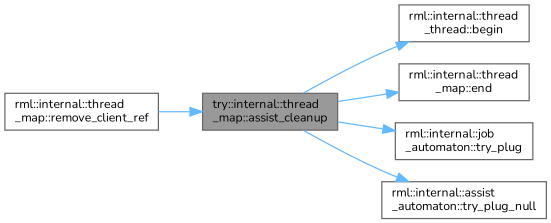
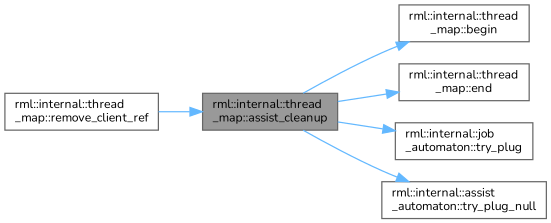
node "rml::internal::thread _thread::begin": label "rml::internal::thread _thread::begin" -> "rml::internal::thread _map::begin"
node "try::internal::thread _map::assist_cleanup": label "try::internal::thread _map::assist_cleanup" -> "rml::internal::thread _map::assist_cleanup"
